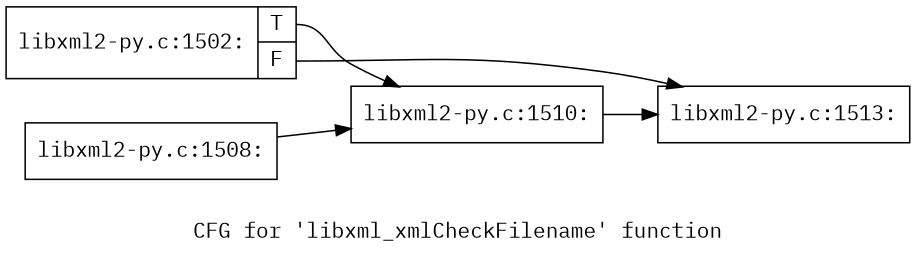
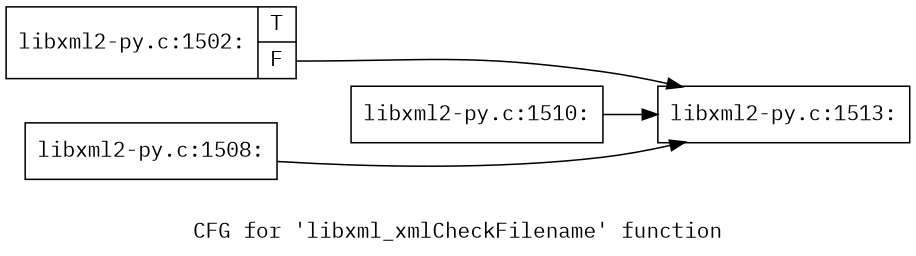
edge "libxml2-py.c:1502:" -> "libxml2-py.c:1510:": removed
edge "libxml2-py.c:1508:" -> "libxml2-py.c:1510:": now "libxml2-py.c:1508:" -> "libxml2-py.c:1513:"
